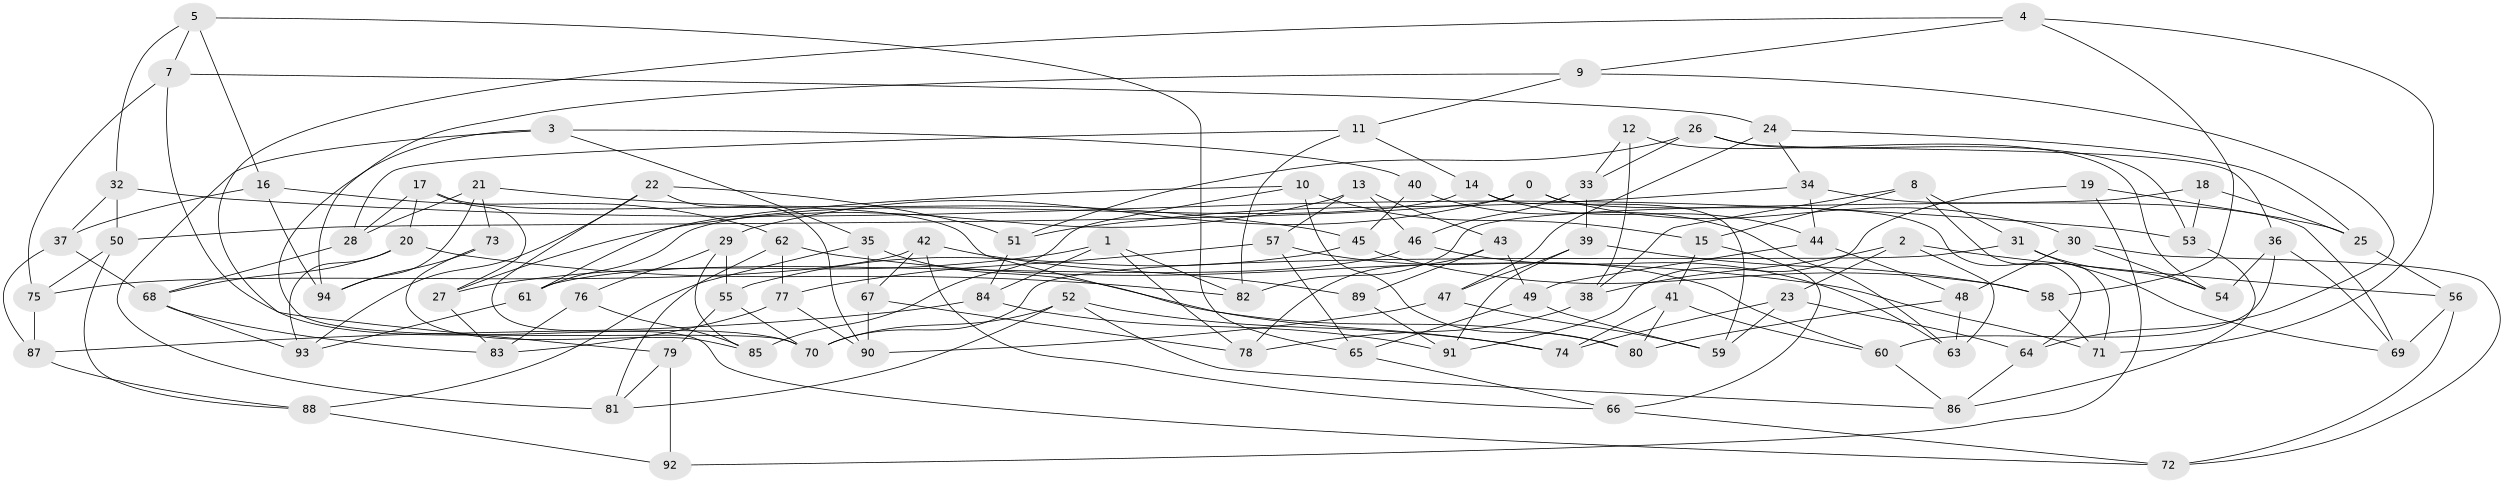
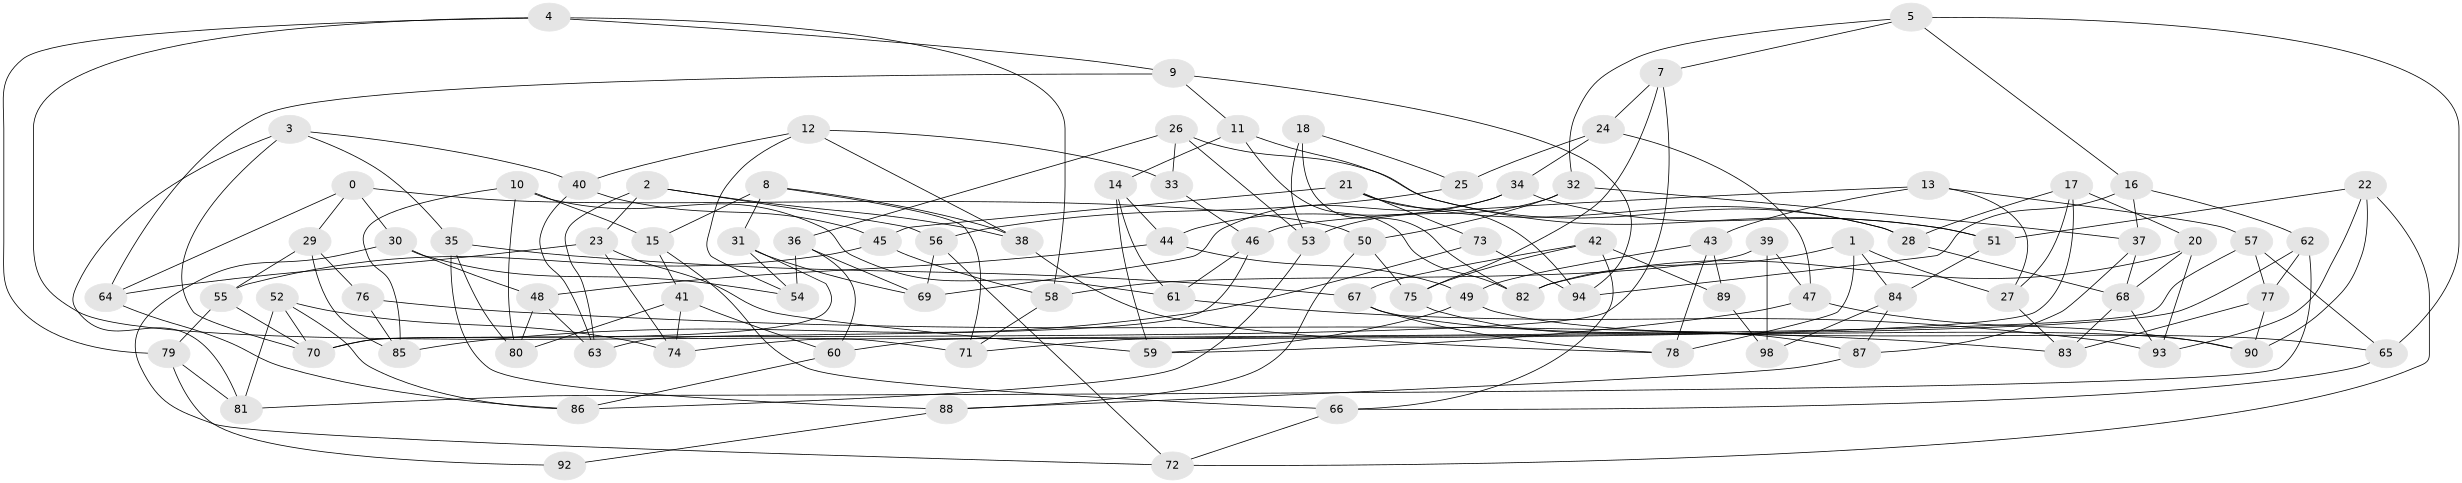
edge "12" -- "40": added
node "19": removed
edge "33" -- "39": removed
node "91": label "91" -> "98"
